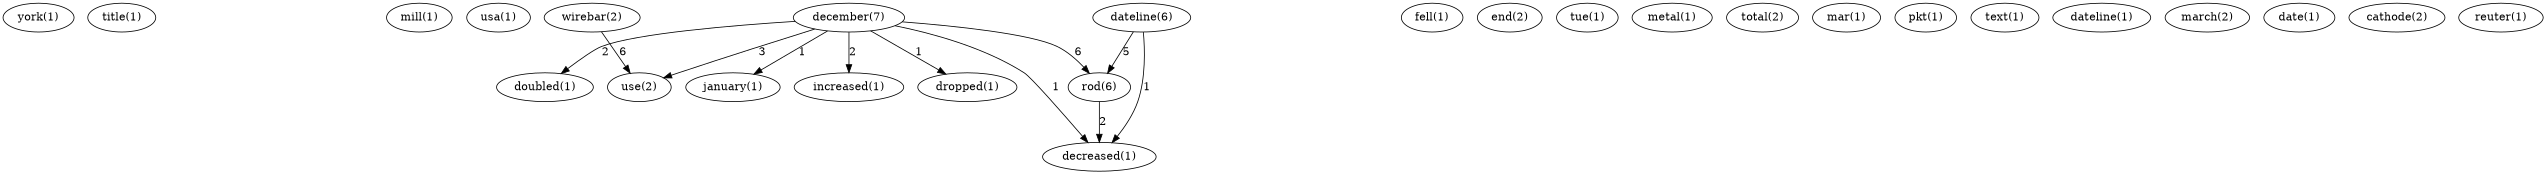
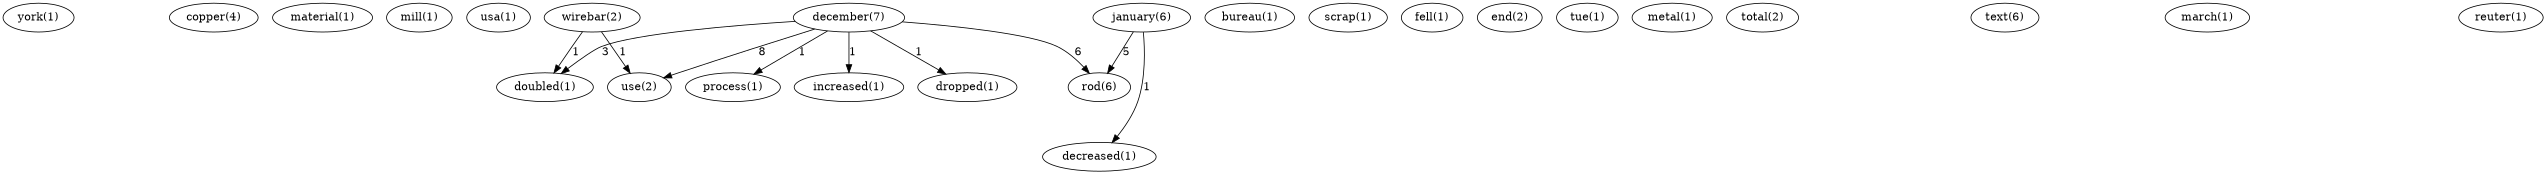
node "title(1)": removed
node "copper(4)": added
node "material(1)": added
node "dateline(6)": label "dateline(6)" -> "january(6)"
node "bureau(1)": added
node "scrap(1)": added
node "mar(1)": removed
node "pkt(1)": removed
node "text(1)": label "text(1)" -> "text(6)"
node "dateline(1)": removed
node "march(2)": label "march(2)" -> "march(1)"
node "date(1)": removed
node "cathode(2)": removed
edge "wirebar(2)" -> "doubled(1)": added, label "1"
edge "december(7)" -> "doubled(1)": label "2" -> "3"
edge "wirebar(2)" -> "use(2)": label "6" -> "1"
edge "december(7)" -> "use(2)": label "3" -> "8"
edge "december(7)" -> "increased(1)": label "2" -> "1"
edge "december(7)" -> "decreased(1)": removed, label "1"
node "january(1)": label "january(1)" -> "process(1)"
edge "rod(6)" -> "decreased(1)": removed, label "2"
